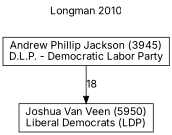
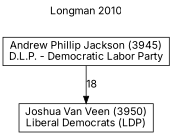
node "Joshua Van Veen (5950) Liberal Democrats (LDP)": label "Joshua Van Veen (5950) Liberal Democrats (LDP)" -> "Joshua Van Veen (3950) Liberal Democrats (LDP)"
